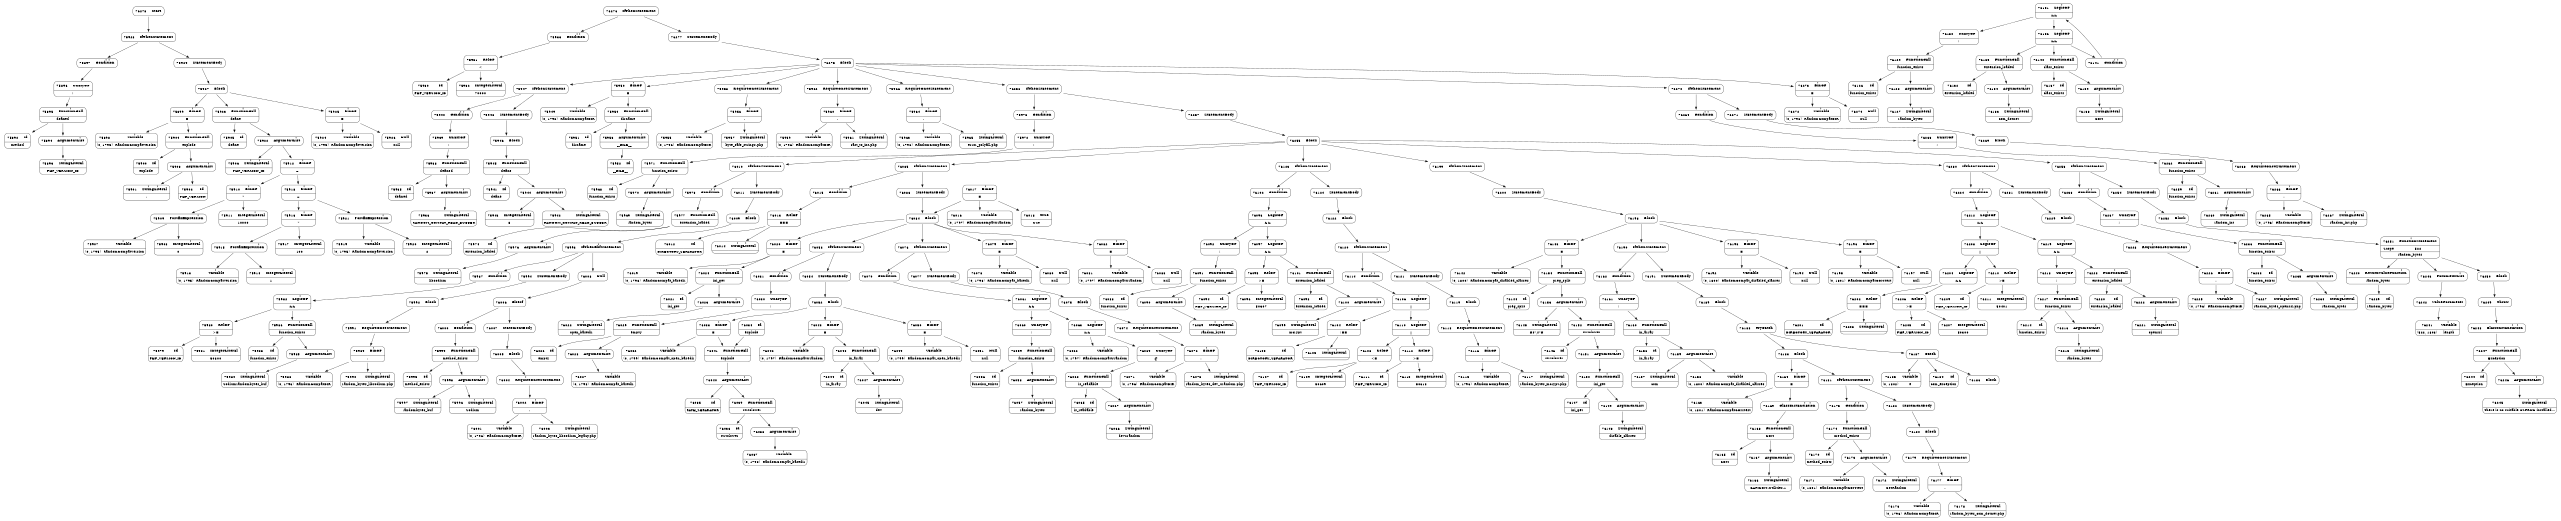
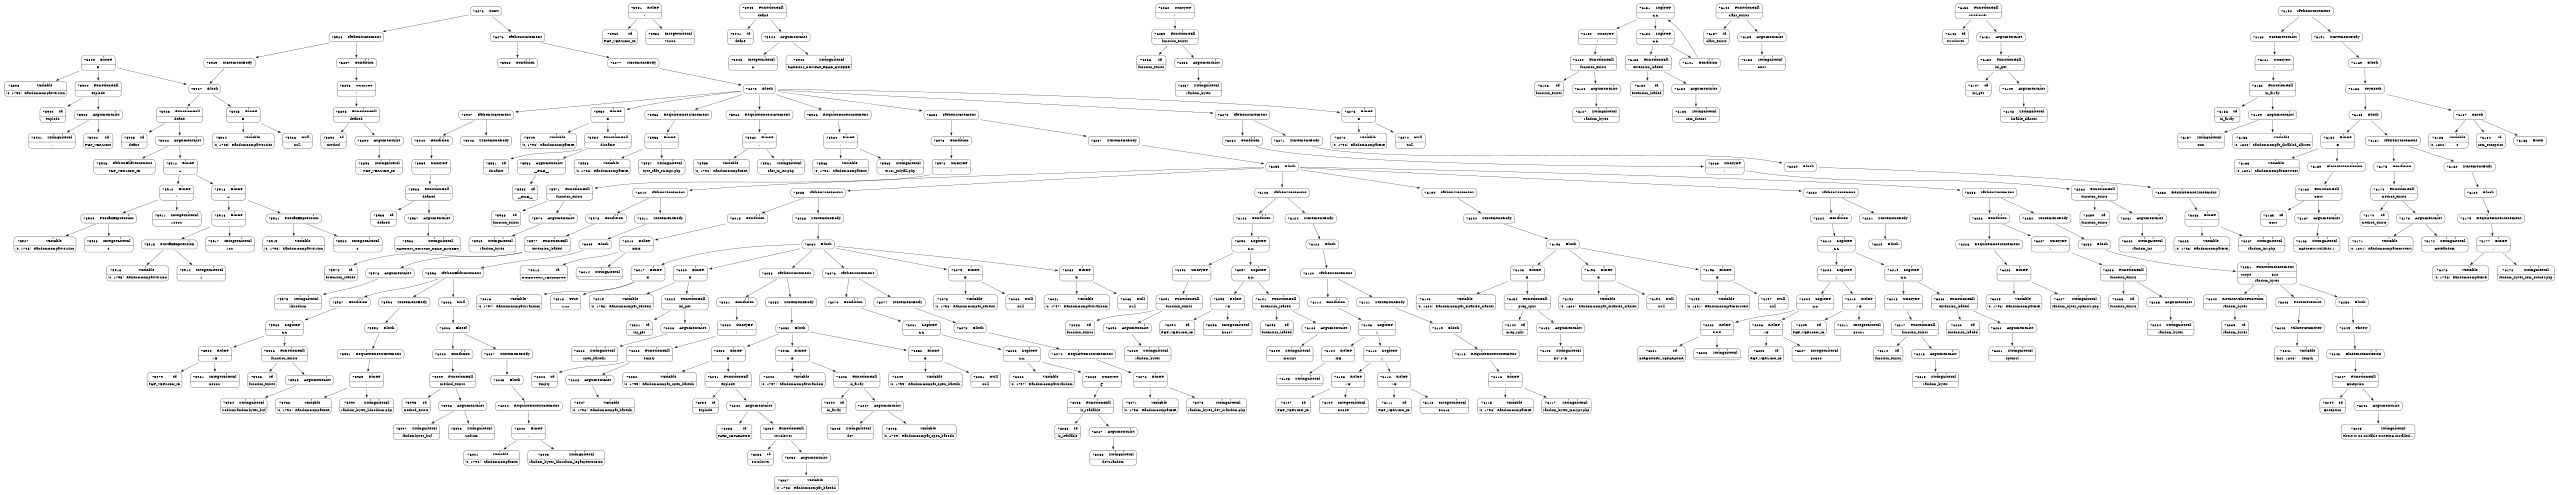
edge "76278" -> "76276": added
edge "76136" -> "76140": removed
edge "75933" -> "75931": removed
edge "75927" -> "75899": reversed
node "75946": removed
node "75906": text "StringLiteral" -> "IfThenElifStatement"
edge "76017" -> "76084": reversed
edge "76198" -> "76190": removed
edge "76229" -> "76228": now "76238" -> "76228"
node "76162": text "Condition" -> "ParameterList"
edge "76153" -> "76152": removed
edge "76061" -> "76060": removed
edge "76034" -> "76041": reversed
node "76103": removed
node "76046": added
node "76003": text "random_bytes_libsodium_legacy.php" -> "random_bytes_libsodium_legacy.extension"
